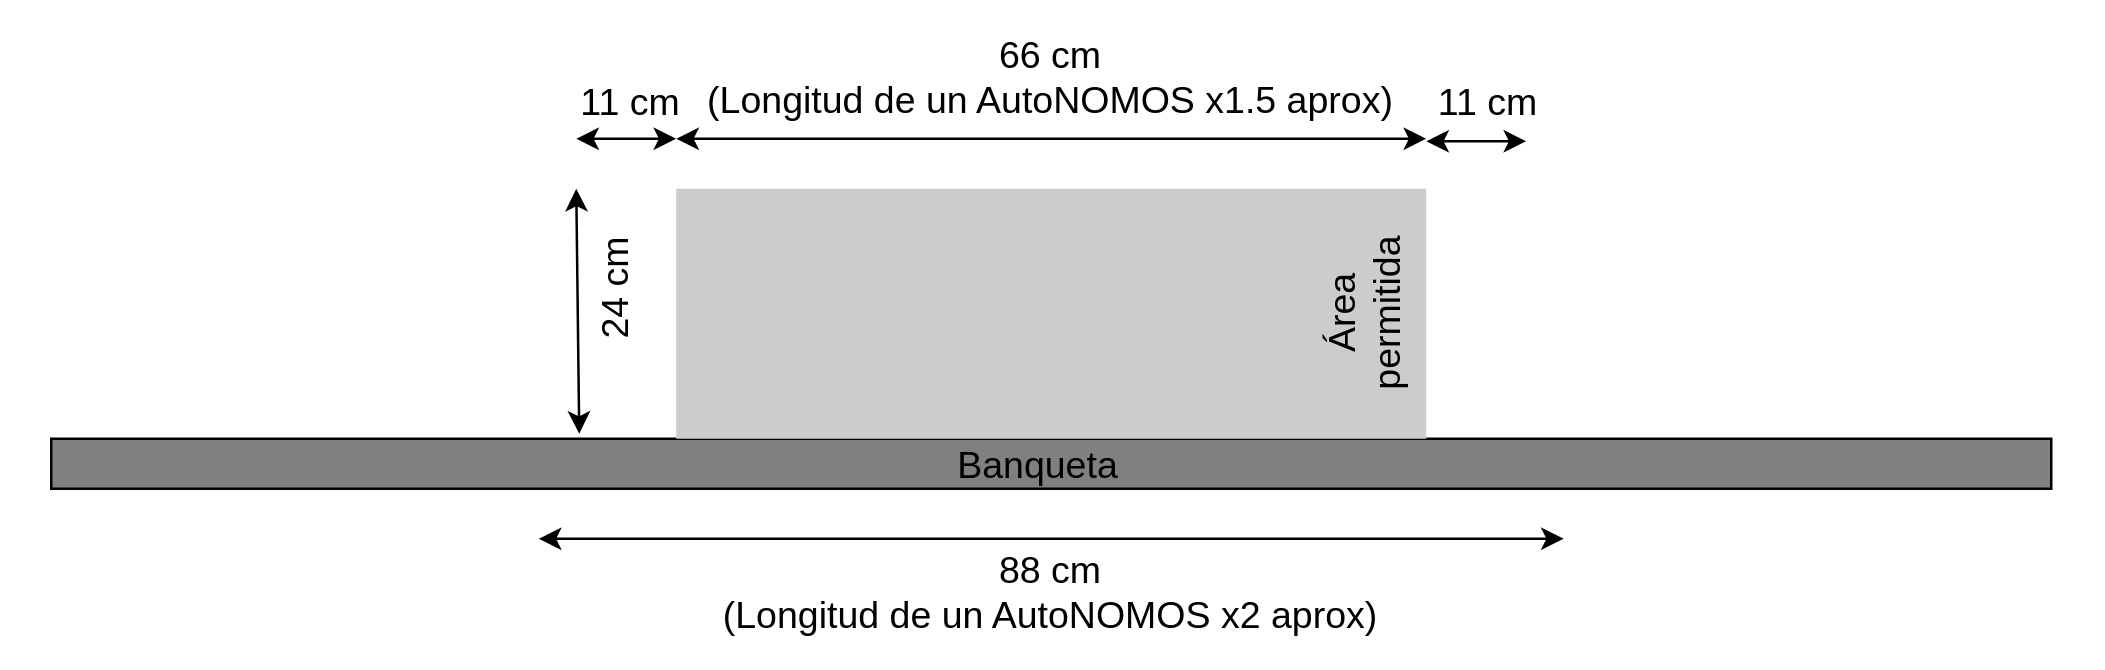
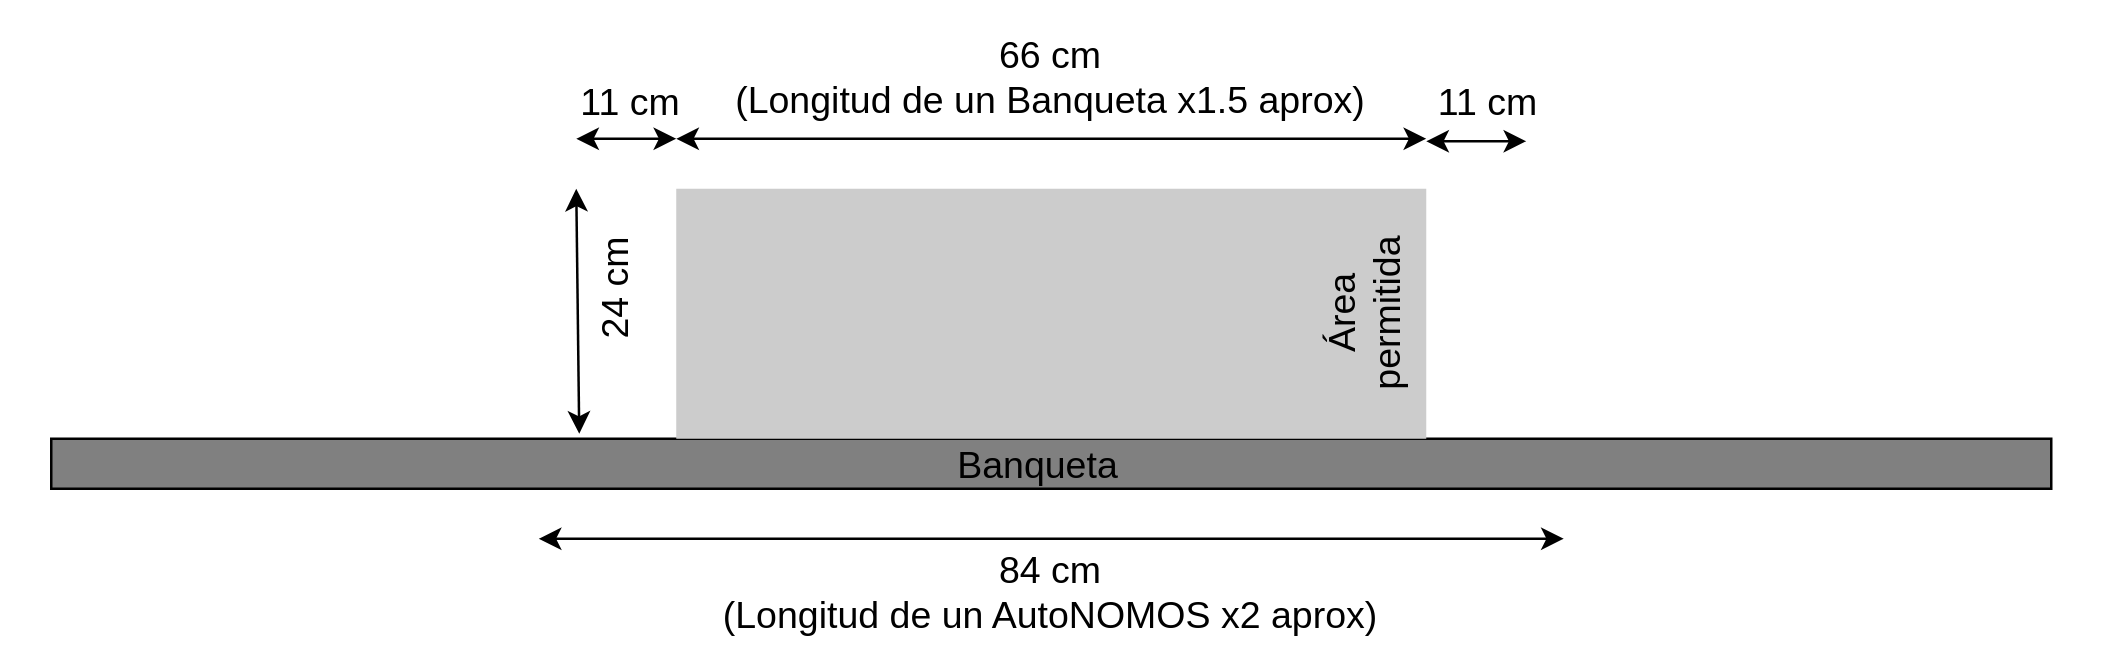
node "66 cm(Longitud de un AutoNOMOS x1.5 aprox)": label "66 cm(Longitud de un AutoNOMOS x1.5 aprox)" -> "66 cm(Longitud de un Banqueta x1.5 aprox)"
node "88 cm(Longitud de un AutoNOMOS x2 aprox)": label "88 cm(Longitud de un AutoNOMOS x2 aprox)" -> "84 cm(Longitud de un AutoNOMOS x2 aprox)"
